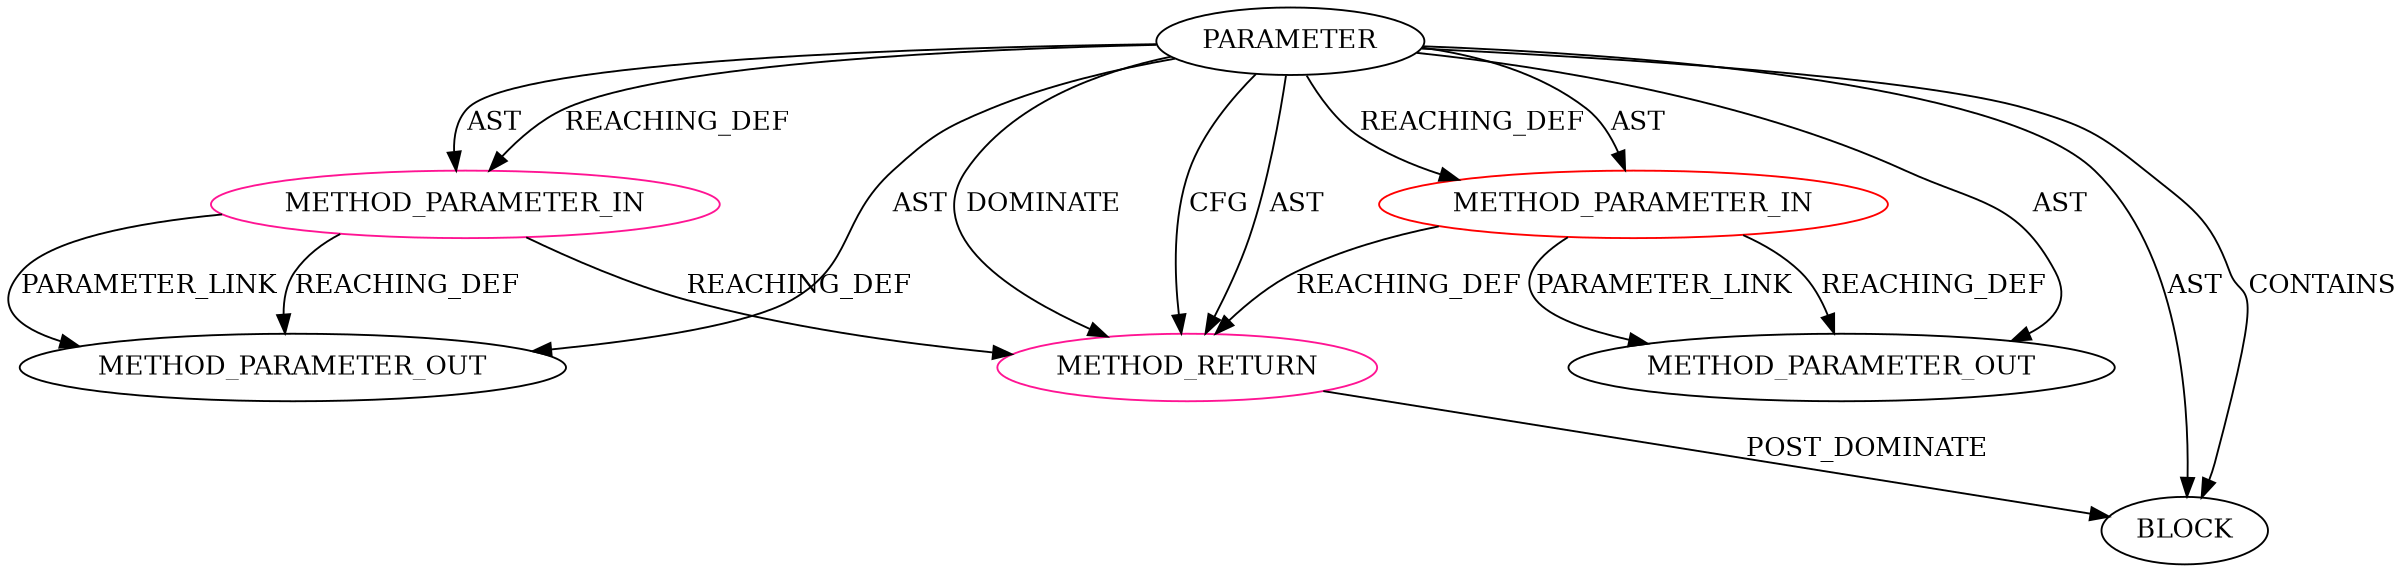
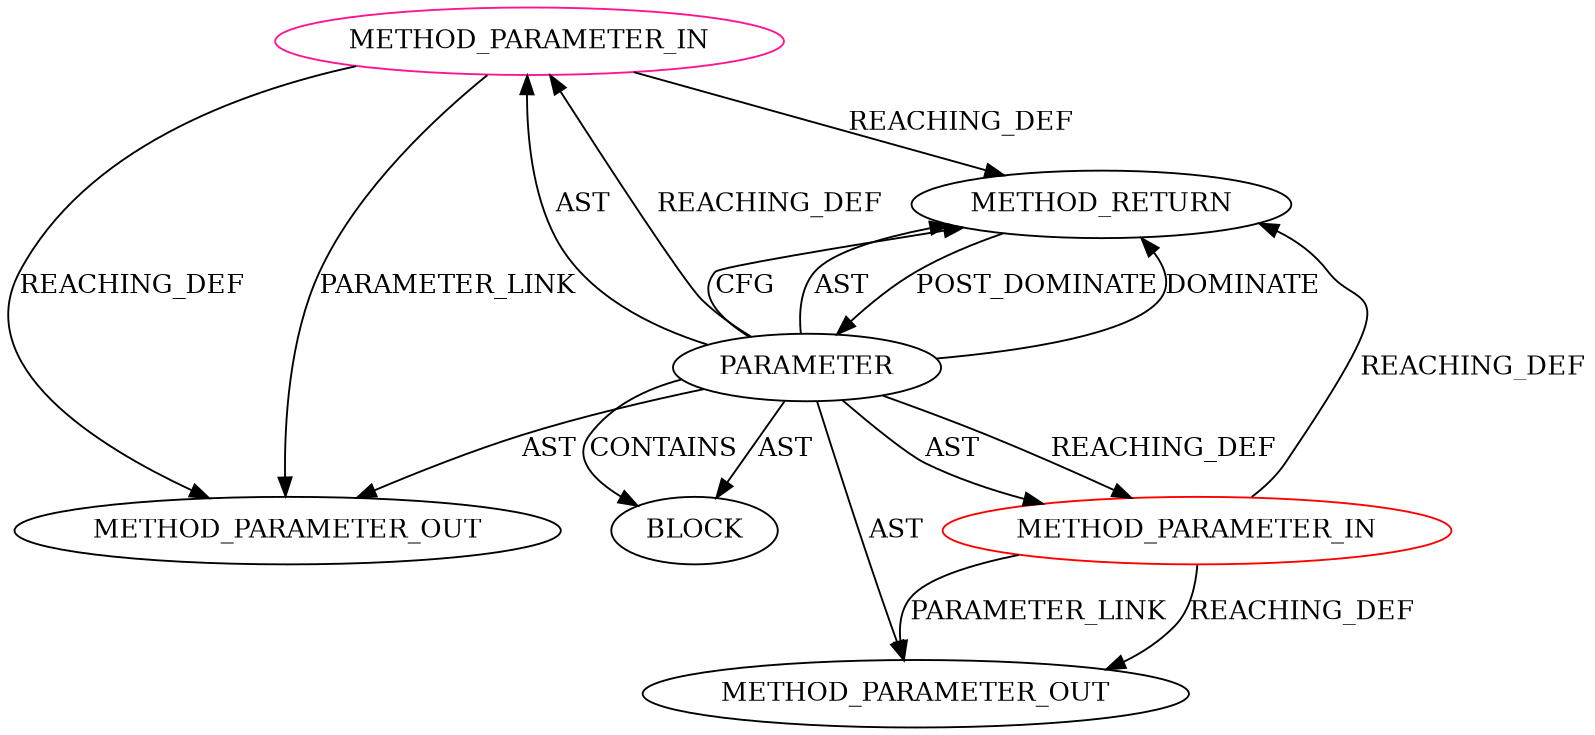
node "METHOD_RETURN": color deeppink -> black
edge "METHOD_RETURN" -> "BLOCK": now "METHOD_RETURN" -> "PARAMETER"
